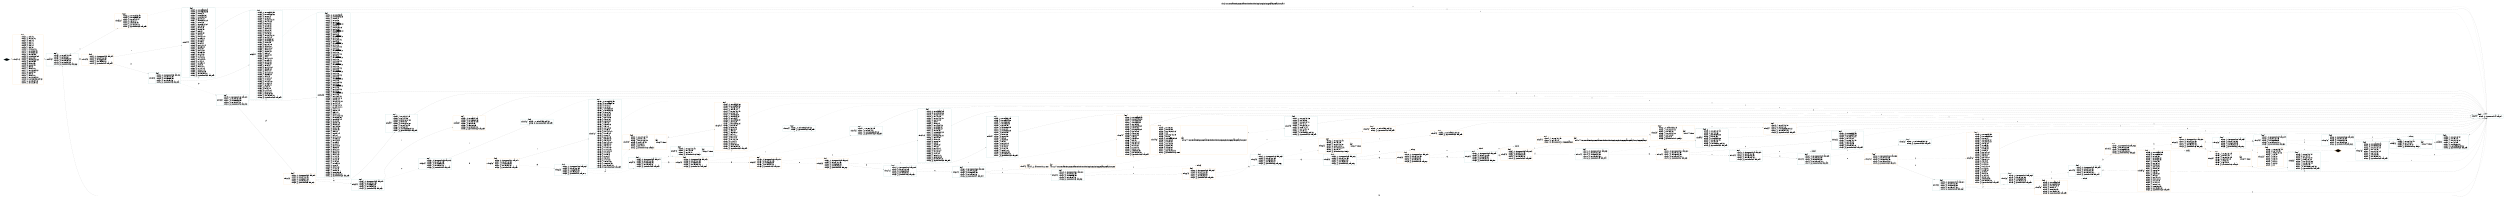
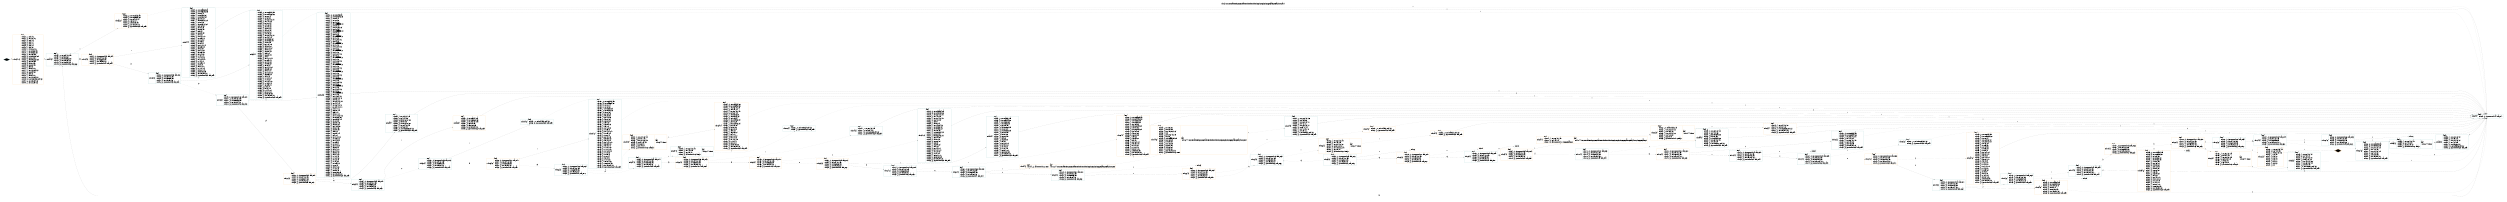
edge "0x401684 [28]" -> "0x4016a0 [28]": reversed
